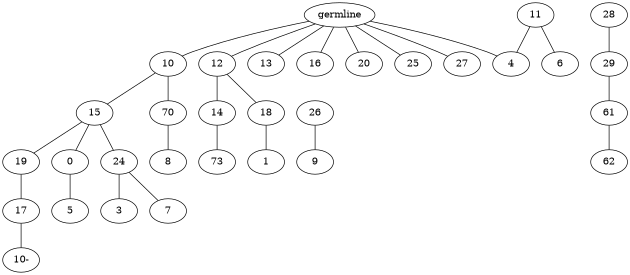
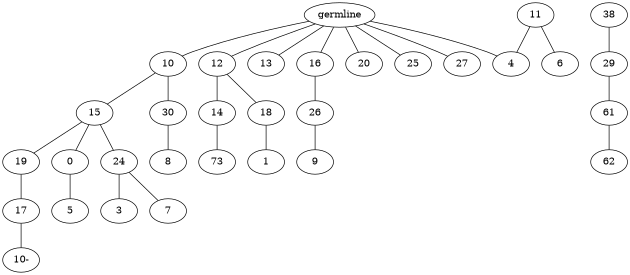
node "28": label "28" -> "38"
edge "16" -- "26": added
node "70": label "70" -> "30"
